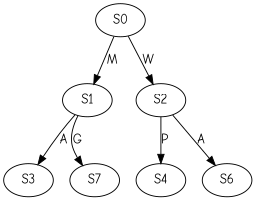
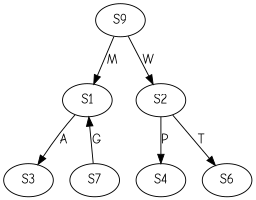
node "S0": label "S0" -> "S9"
edge "S1" -> "S7": reversed
edge "S2" -> "S6": label "A" -> "T"
